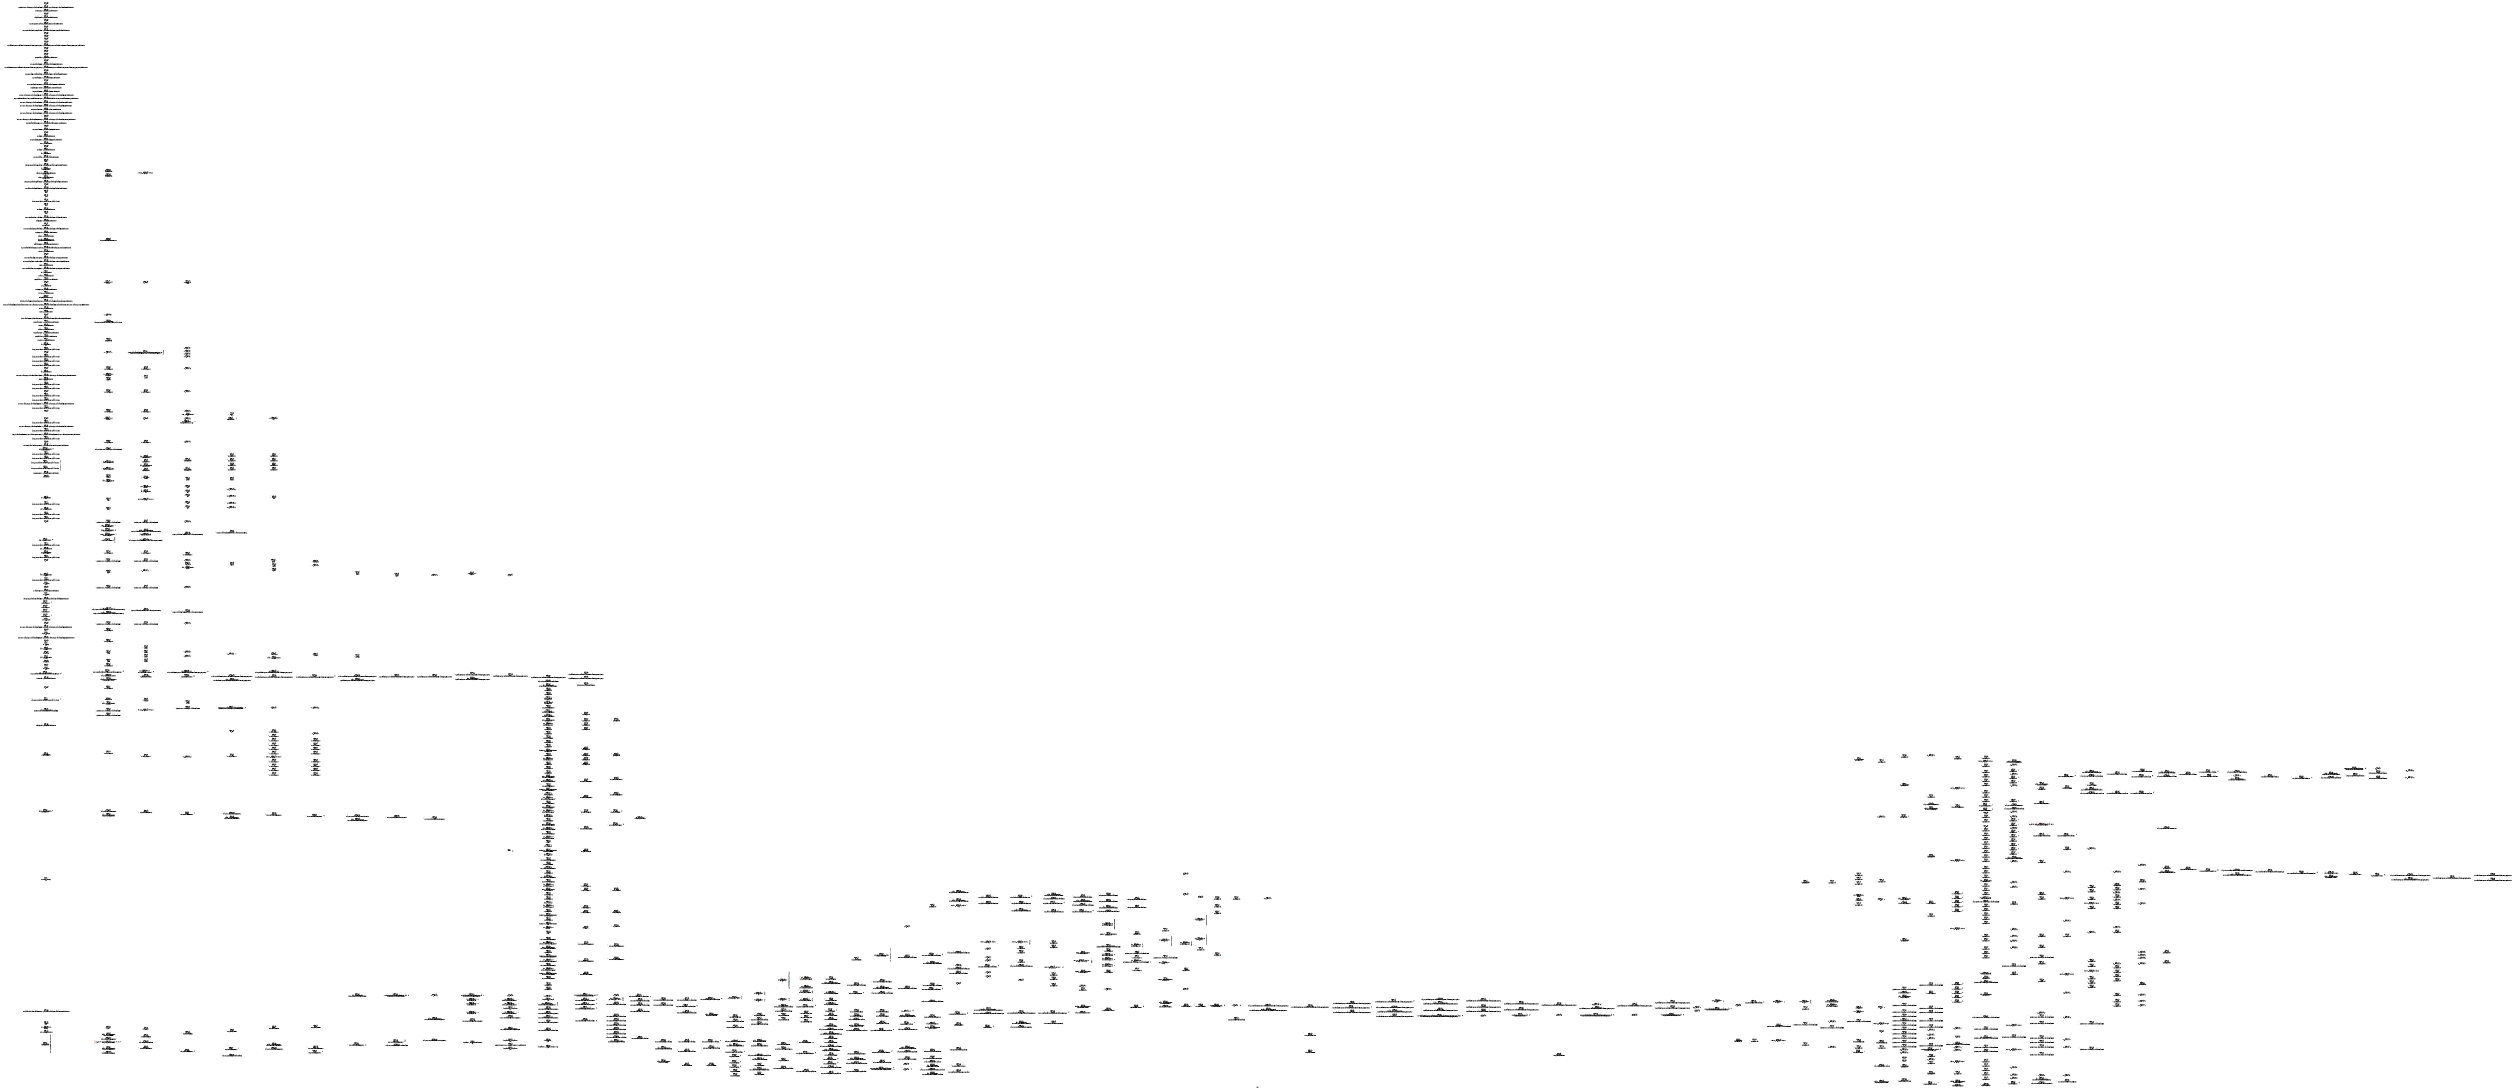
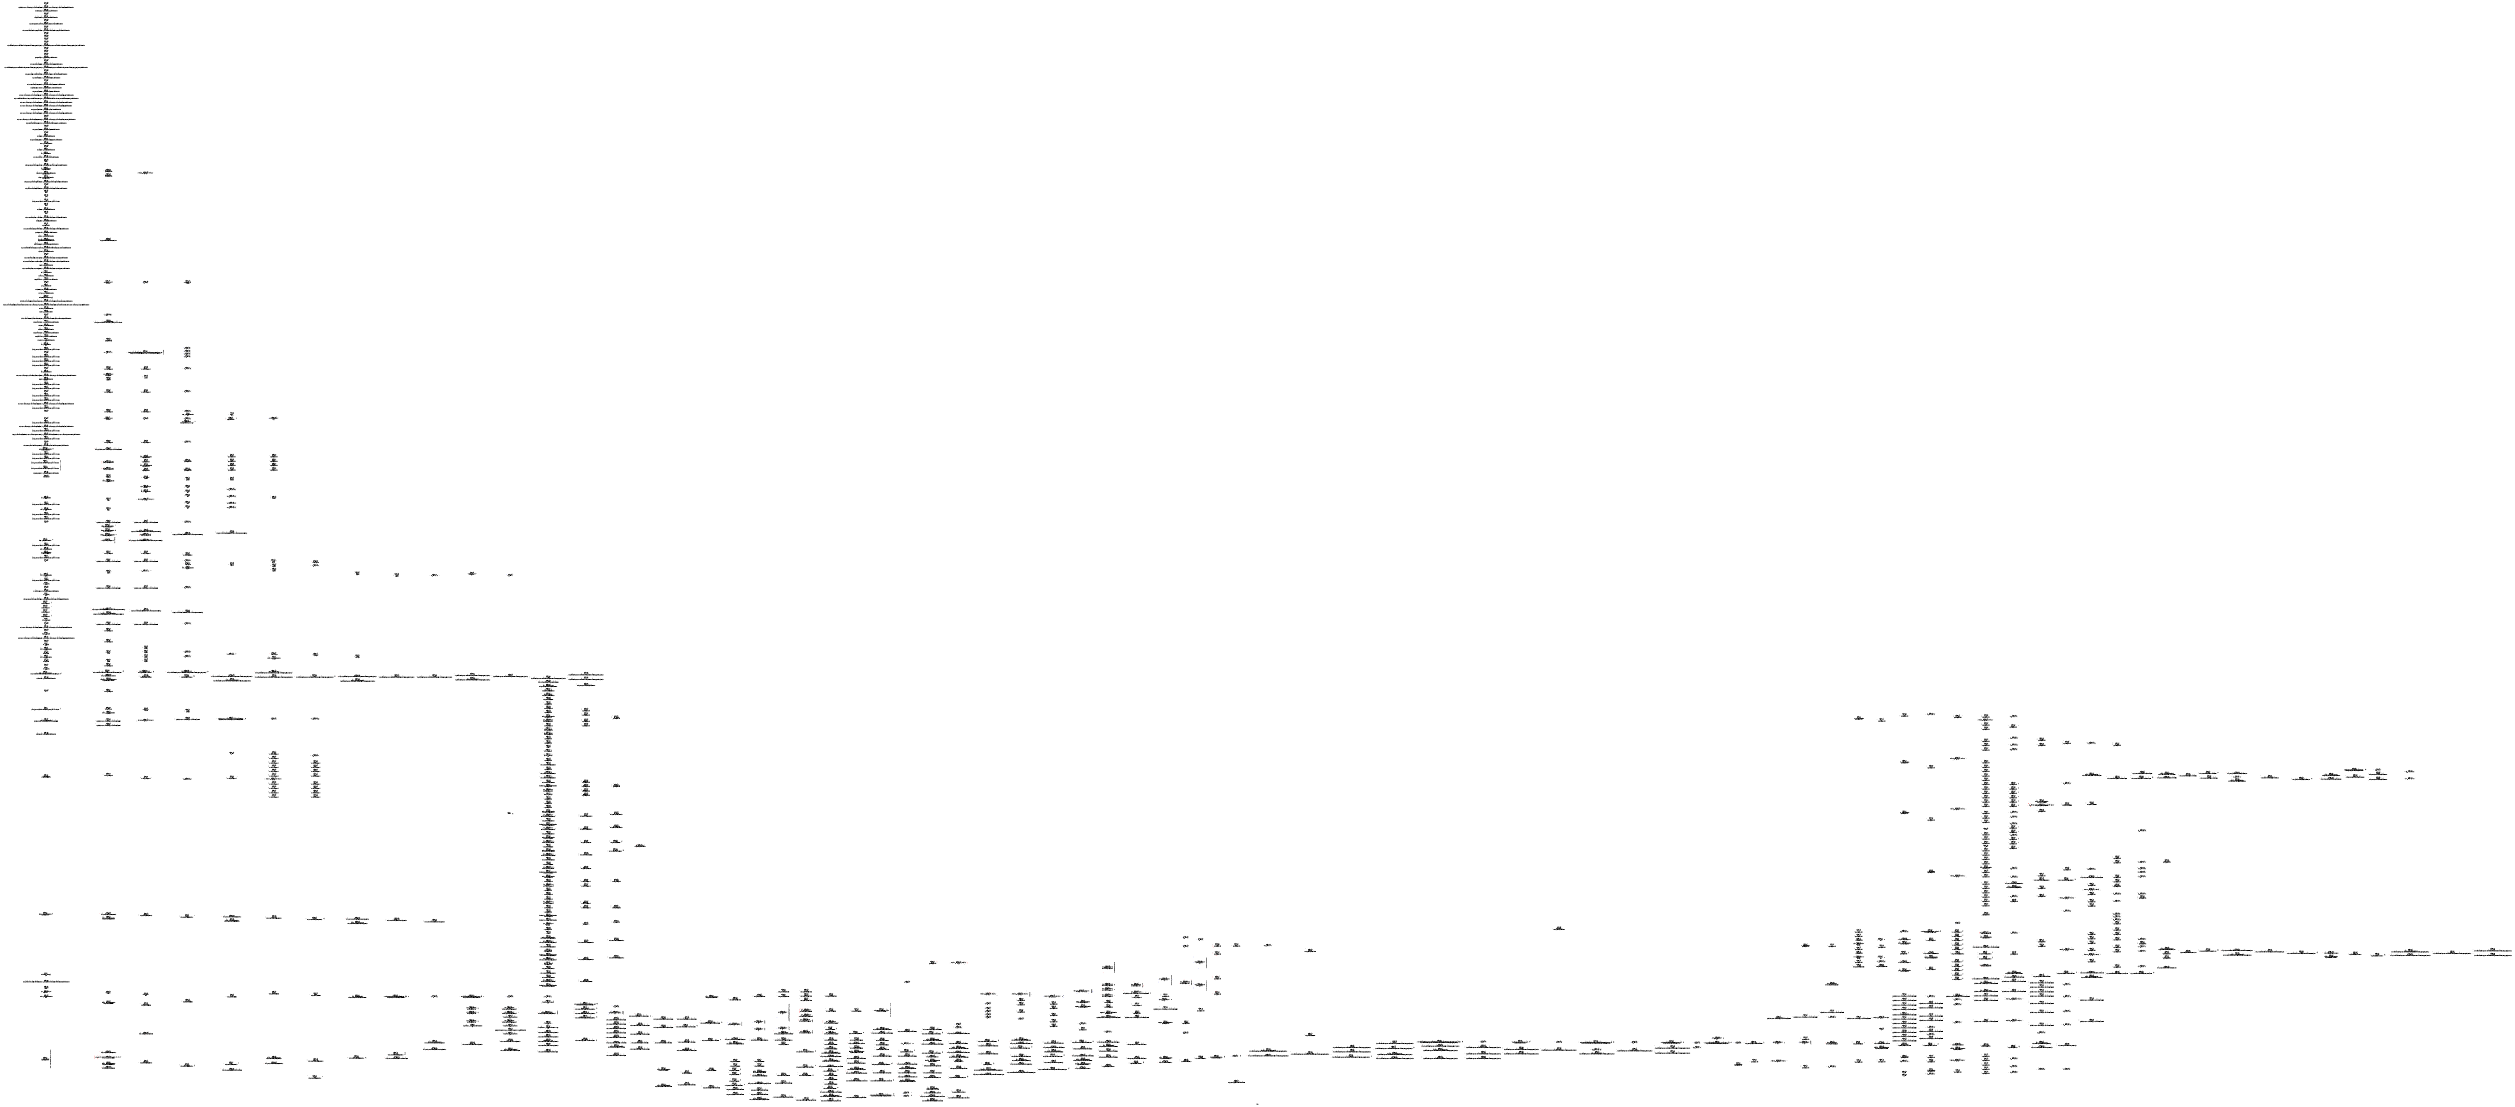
node "NodeID: 1386": removed
